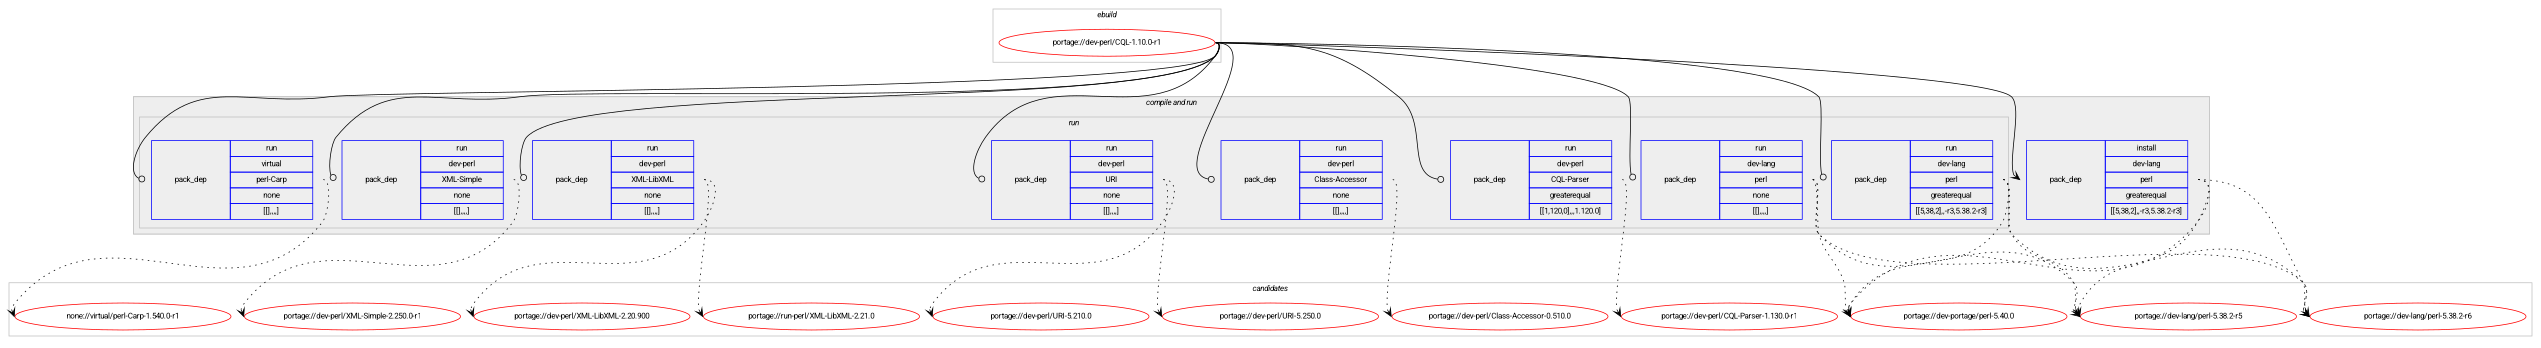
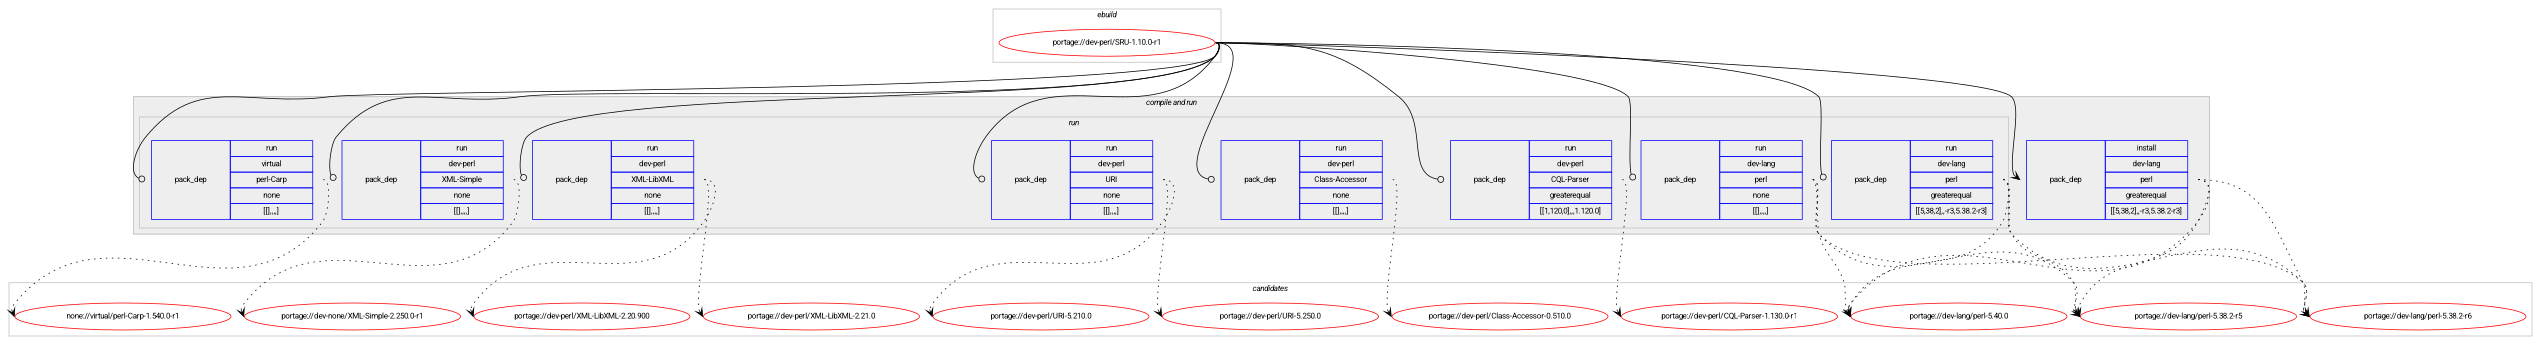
node "portage://dev-perl/CQL-1.10.0-r1": label "portage://dev-perl/CQL-1.10.0-r1" -> "portage://dev-perl/SRU-1.10.0-r1"
node "portage://dev-perl/XML-Simple-2.250.0-r1": label "portage://dev-perl/XML-Simple-2.250.0-r1" -> "portage://dev-none/XML-Simple-2.250.0-r1"
node "portage://run-perl/XML-LibXML-2.21.0": label "portage://run-perl/XML-LibXML-2.21.0" -> "portage://dev-perl/XML-LibXML-2.21.0"
node "portage://dev-portage/perl-5.40.0": label "portage://dev-portage/perl-5.40.0" -> "portage://dev-lang/perl-5.40.0"
